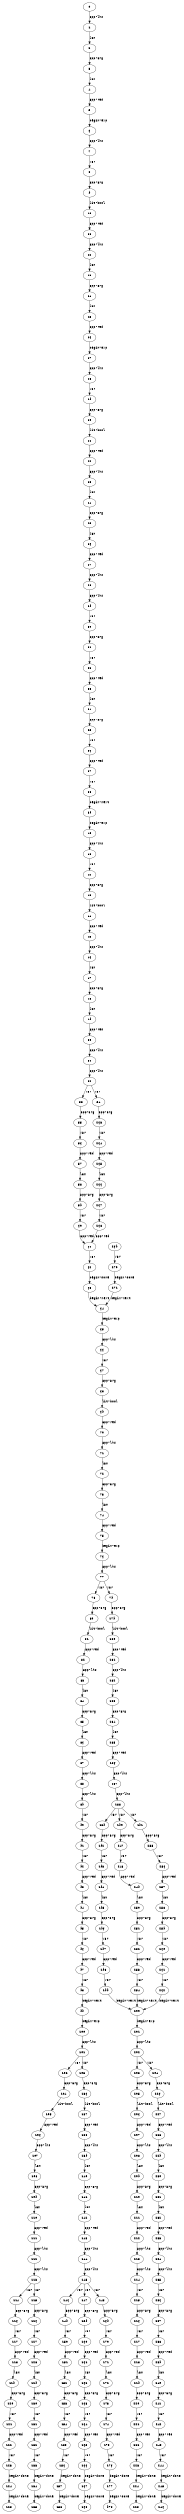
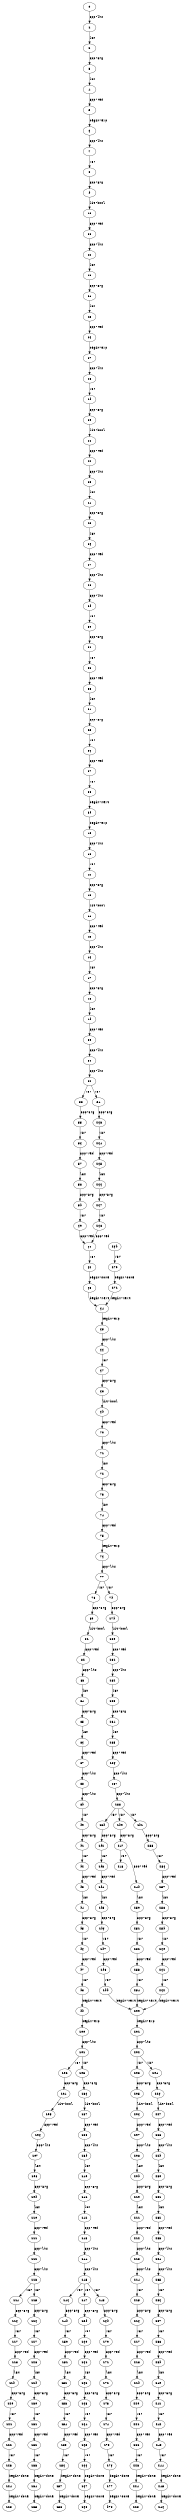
edge "248" -> "249": now "247" -> "249"
